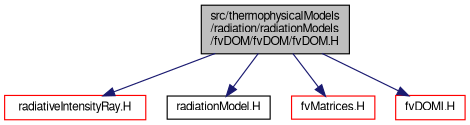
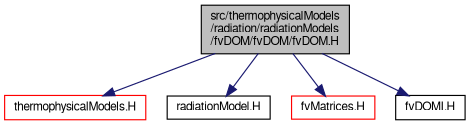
node "radiativeIntensityRay.H": label "radiativeIntensityRay.H" -> "thermophysicalModels.H"
node "fvDOMI.H": color red -> black
